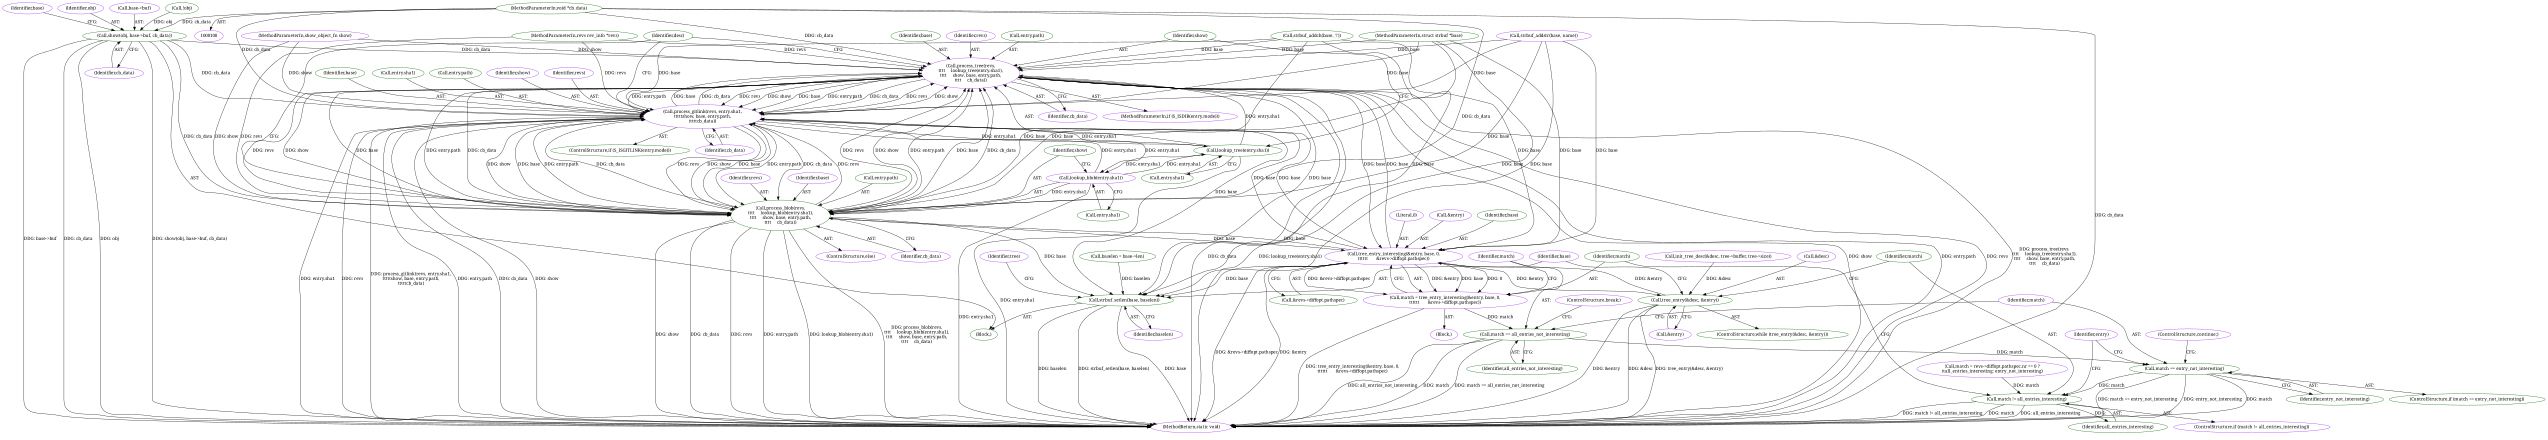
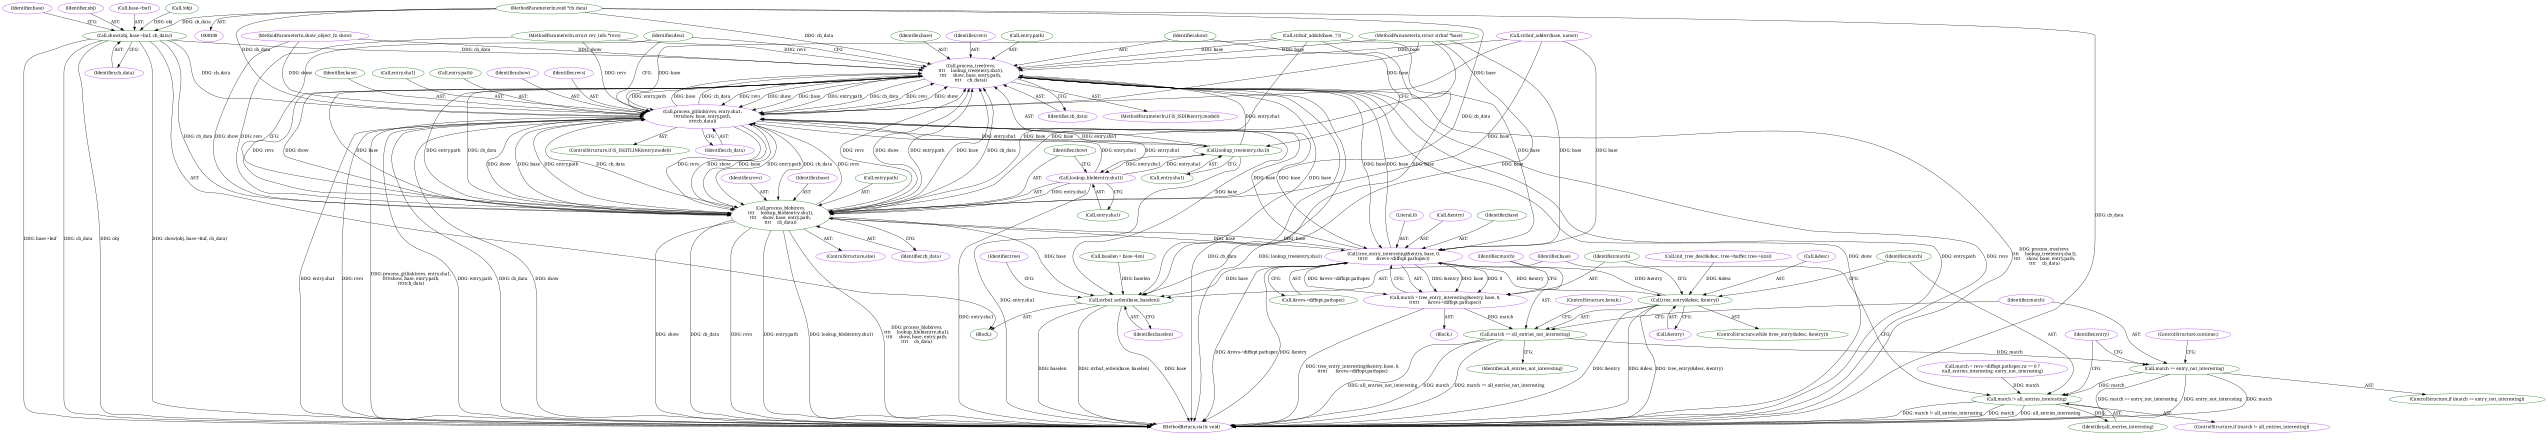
node "(MethodParameterIn,revs rev_info *revs)": label "(MethodParameterIn,revs rev_info *revs)" -> "(MethodParameterIn,struct rev_info *revs)"
edge "(Call,strbuf_addstr(base, name))" -> "(Call,strbuf_setlen(base, baselen))": removed, label "DDG: base"
edge "(Identifier,all_entries_not_interesting)" -> "(Call,match == all_entries_not_interesting)": now "(Call,tree_entry(&desc, &entry))" -> "(Call,match == all_entries_not_interesting)"
node "(Identifier,entry_not_interesting)": removed
